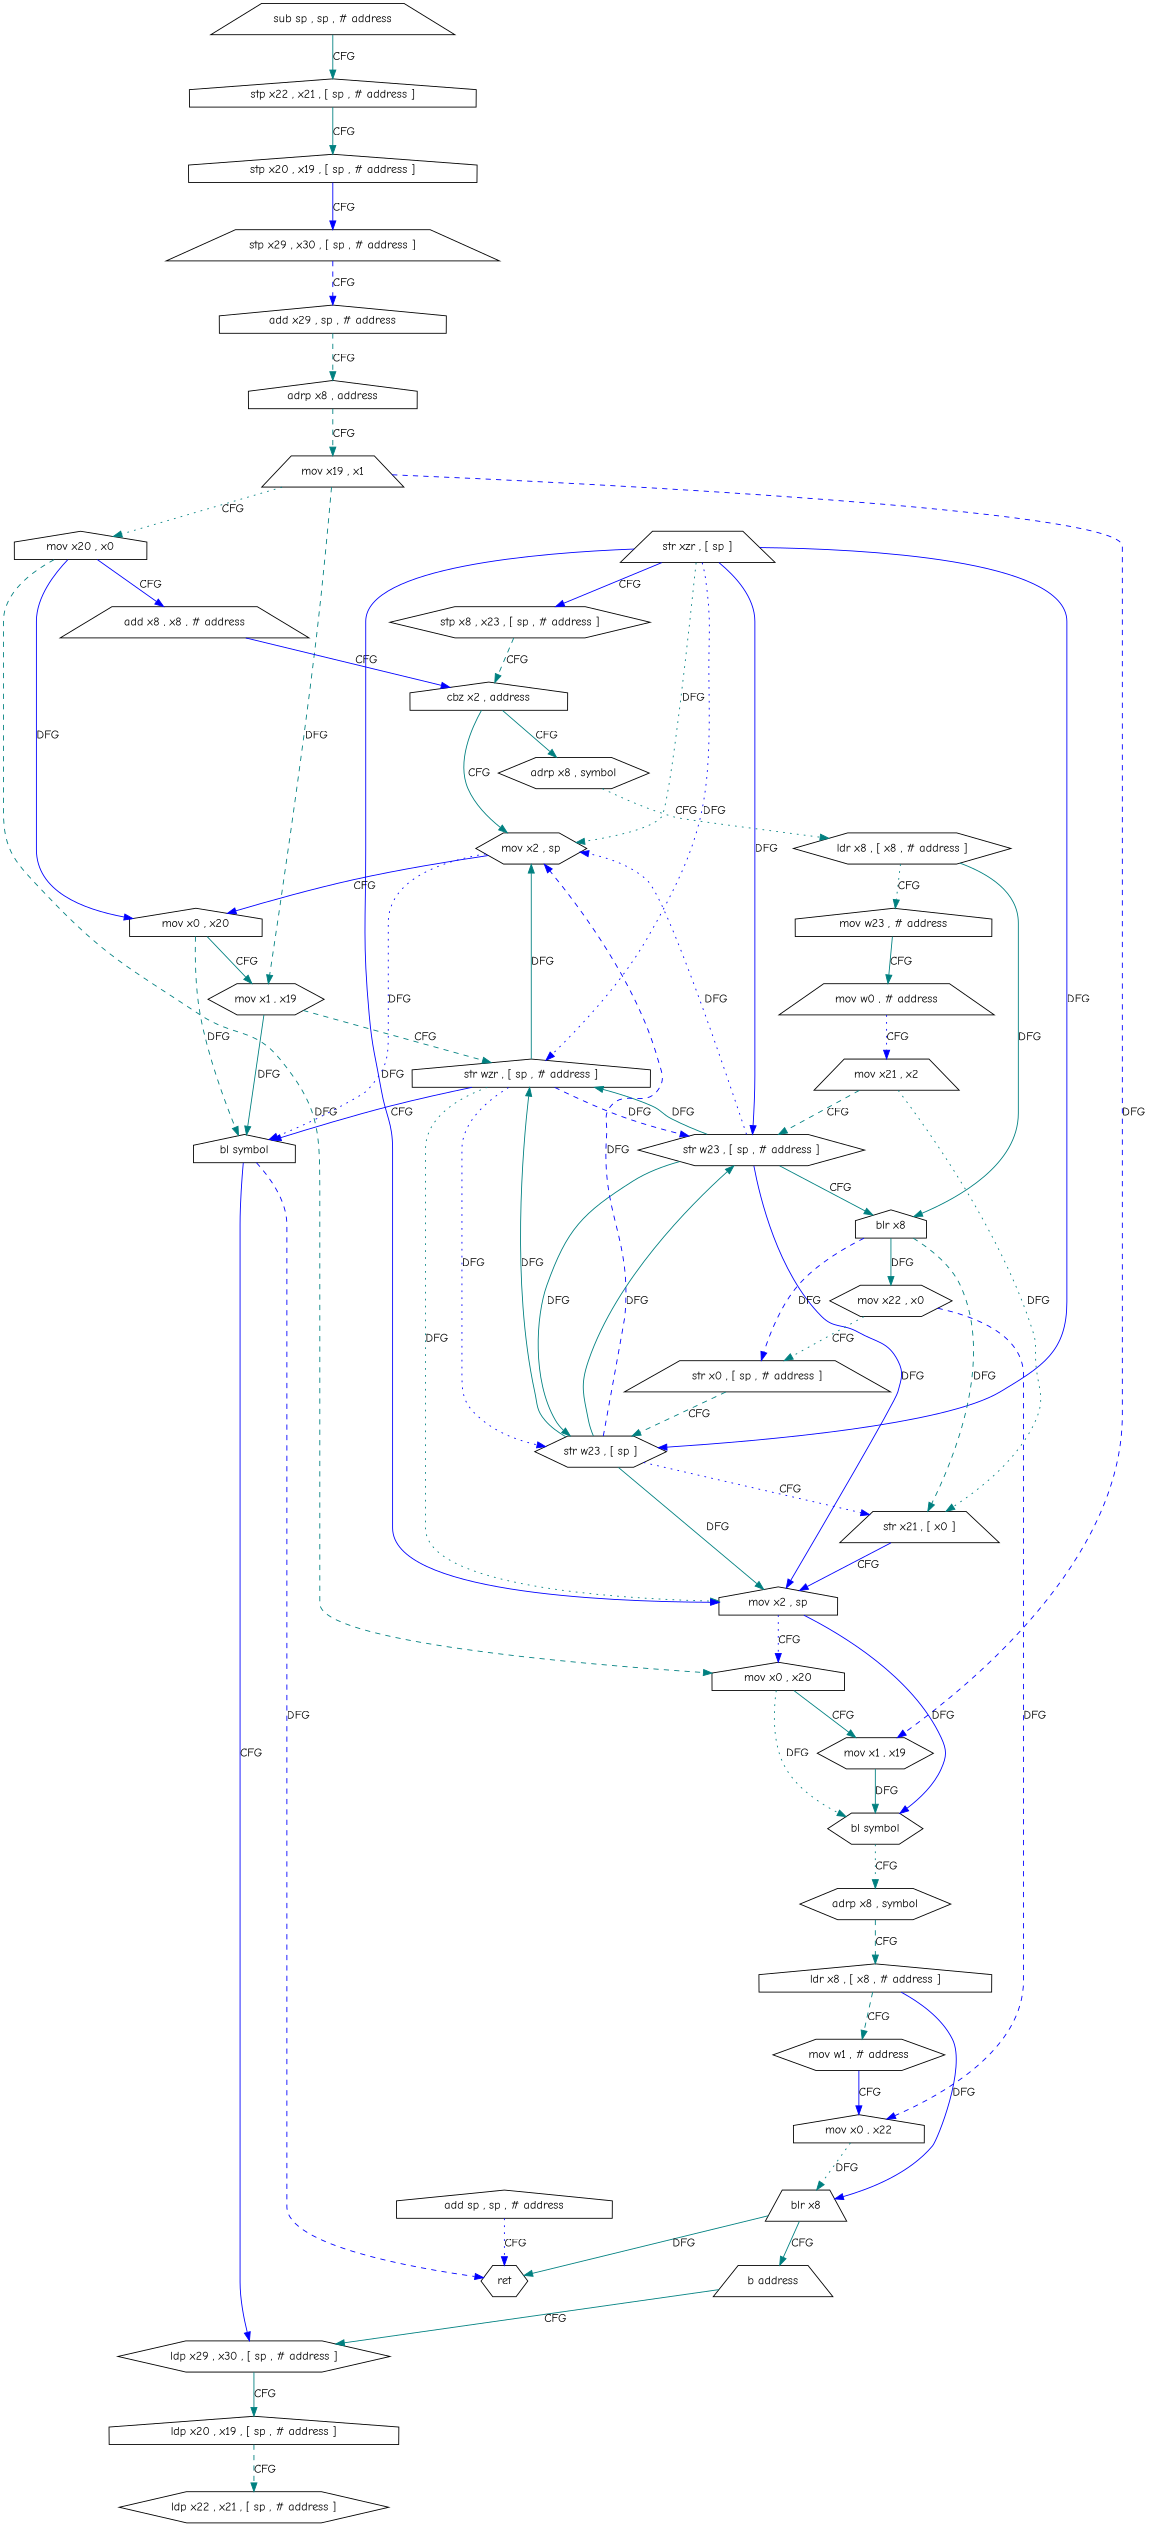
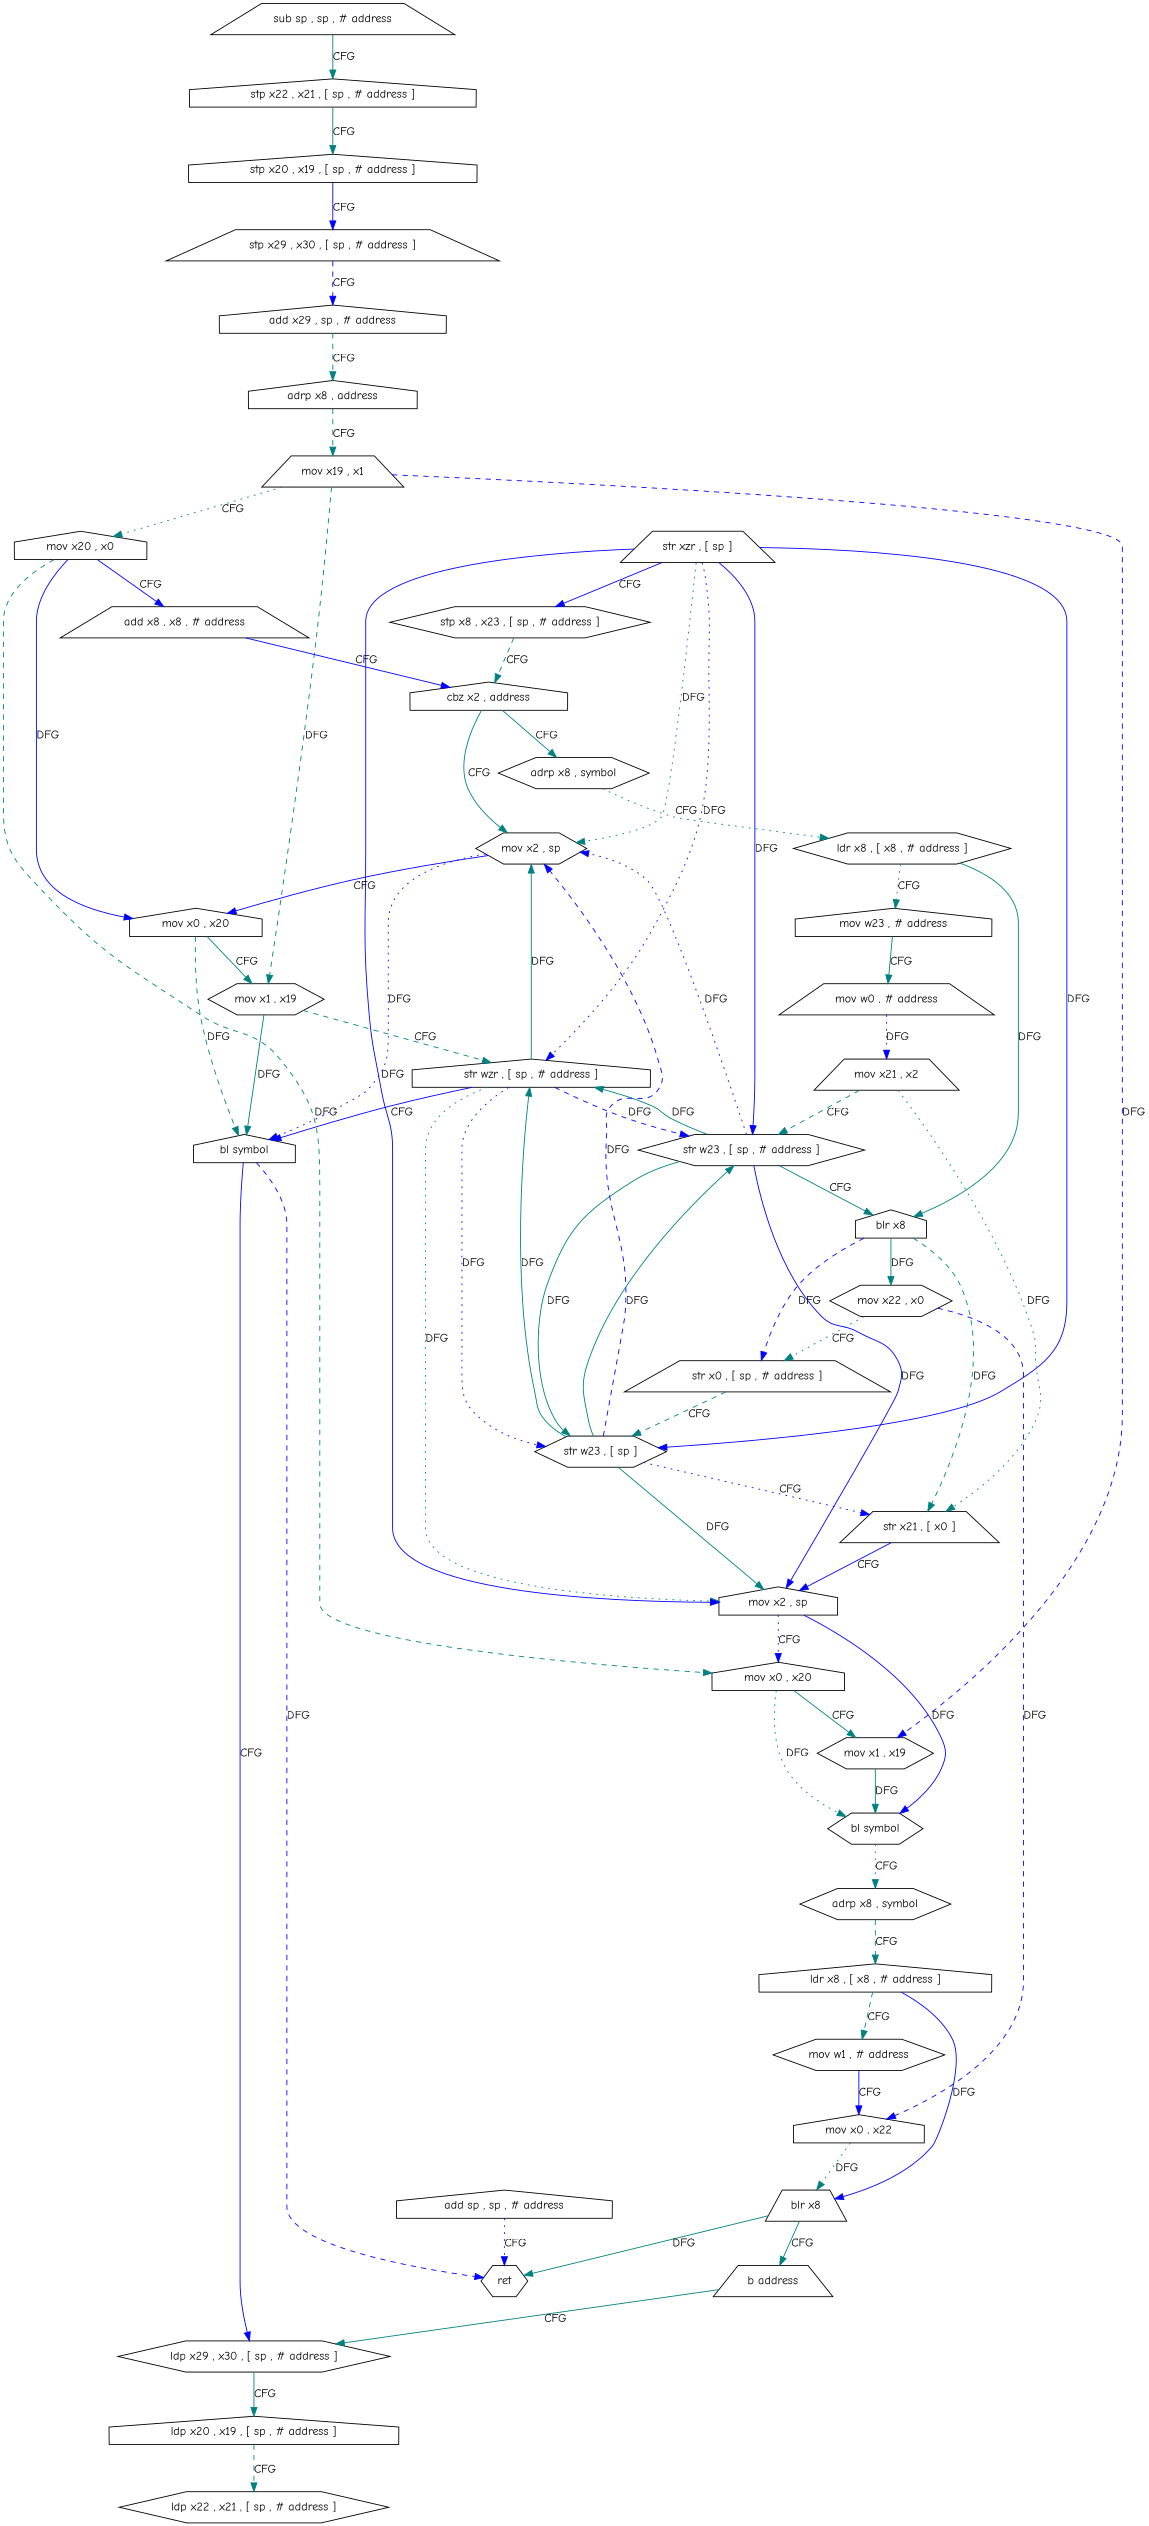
edge "mov w0 , # address" -> "mov x21 , x2": label "CFG" -> "DFG"
